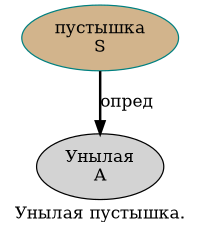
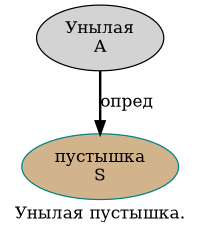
edge "пустышка S" -> "Унылая A": reversed
